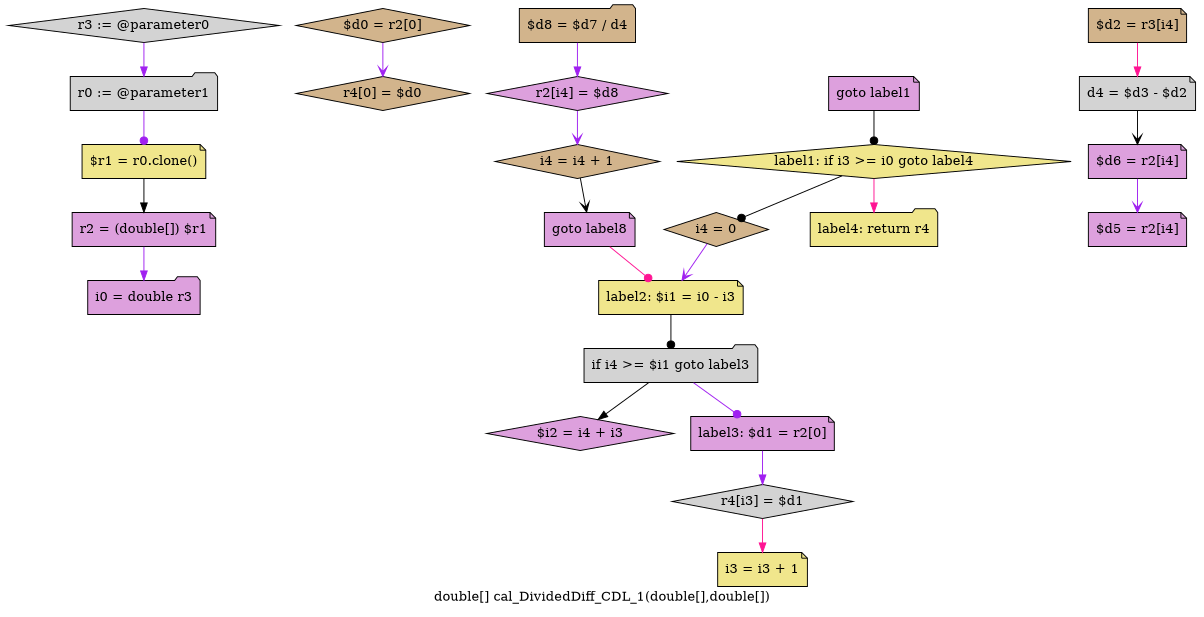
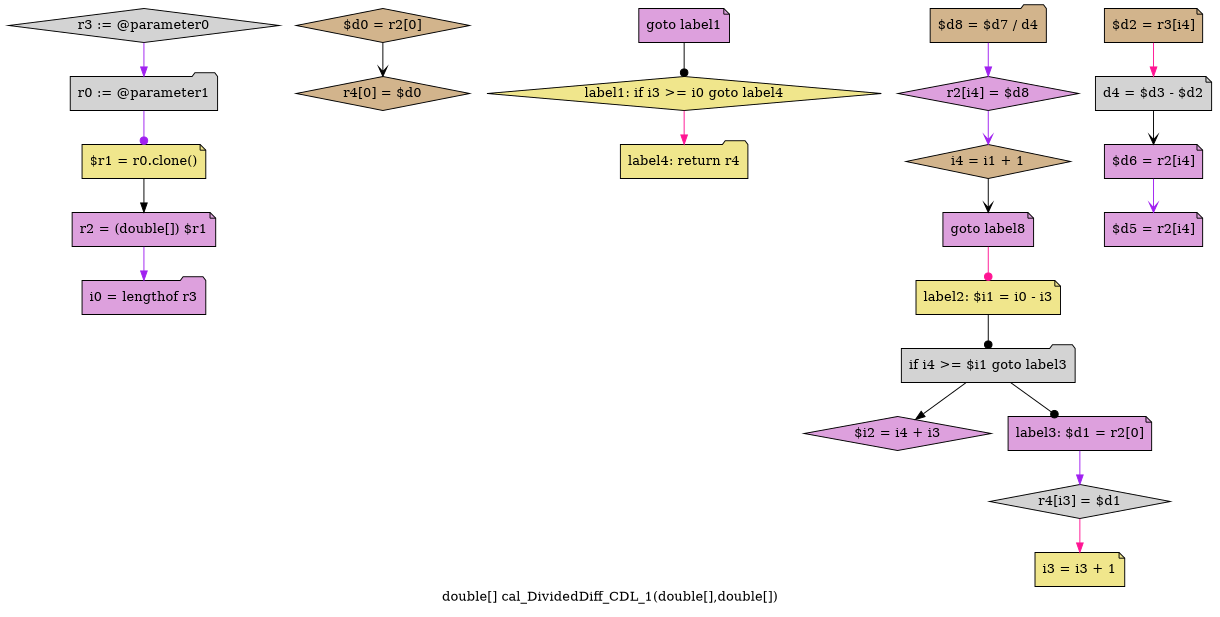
edge "$d0 = r2[0]" -> "r4[0] = $d0": color purple -> black
node "i4 = i4 + 1": label "i4 = i4 + 1" -> "i4 = i1 + 1"
node "i4 = 0": removed
node "i0 = double r3": label "i0 = double r3" -> "i0 = lengthof r3"
edge "if i4 >= $i1 goto label3" -> "label3: $d1 = r2[0]": color purple -> black
